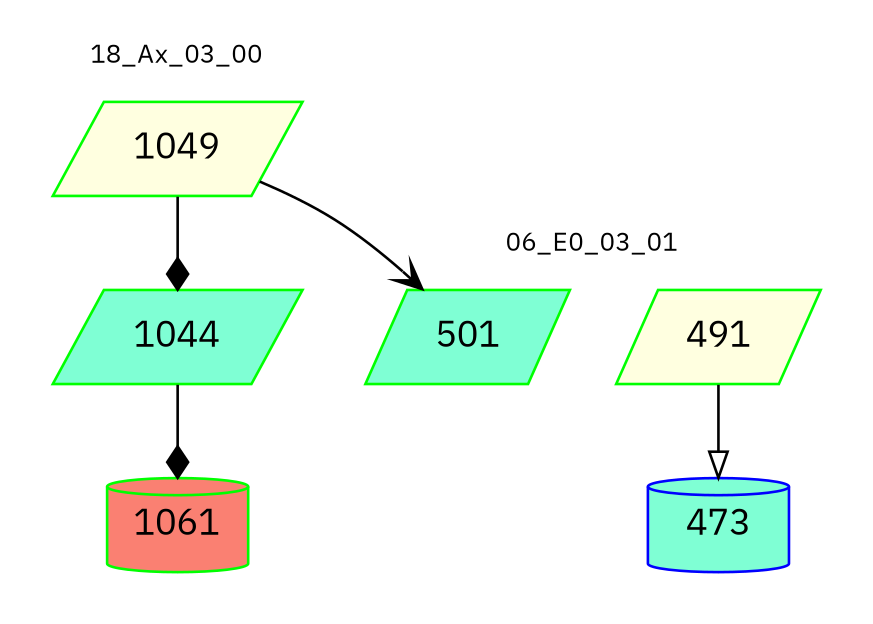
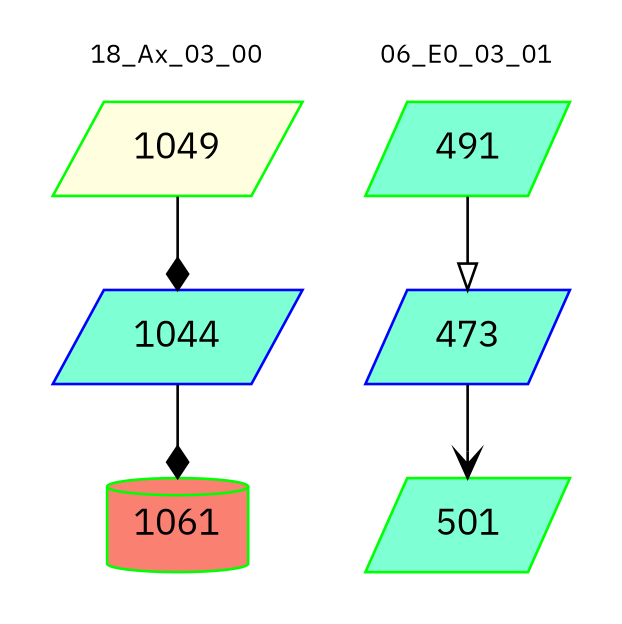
edge "1049" -> "501": now "473" -> "501"
node "1044": color green -> blue
node "491": fillcolor lightyellow -> aquamarine
node "473": shape cylinder -> parallelogram
